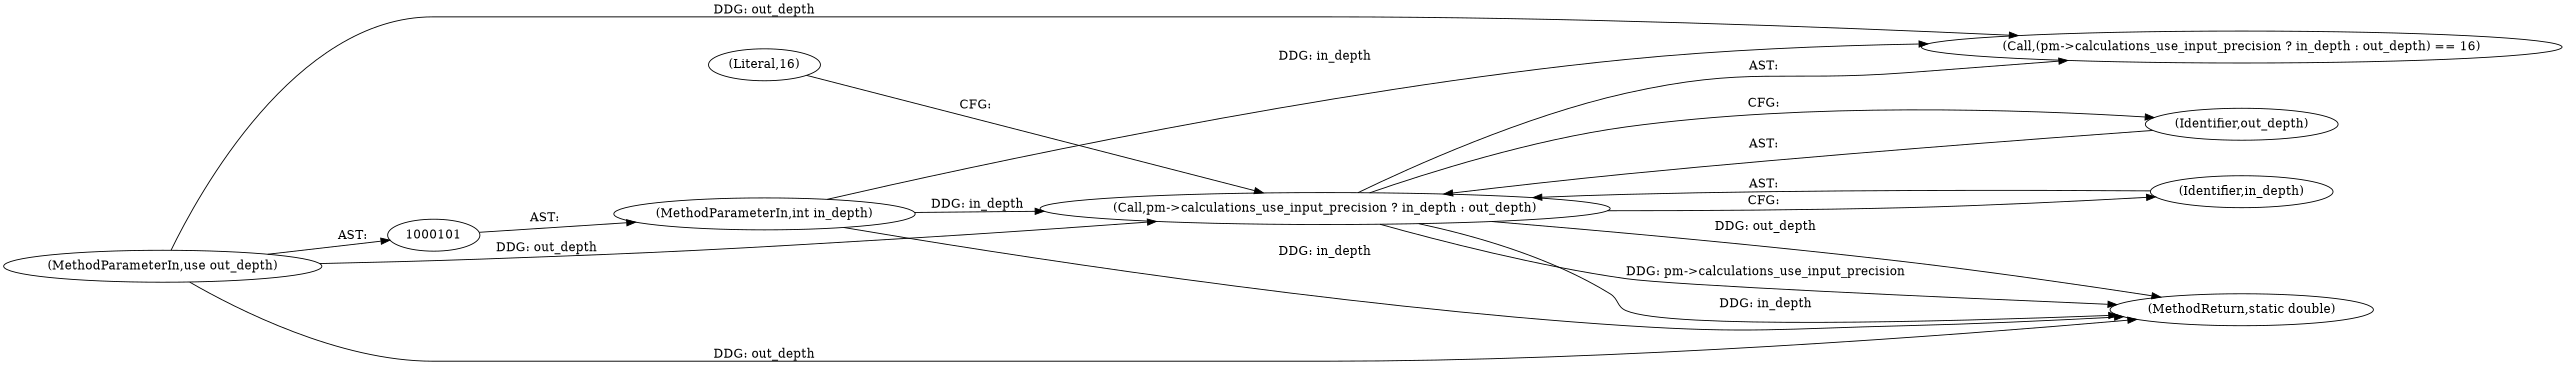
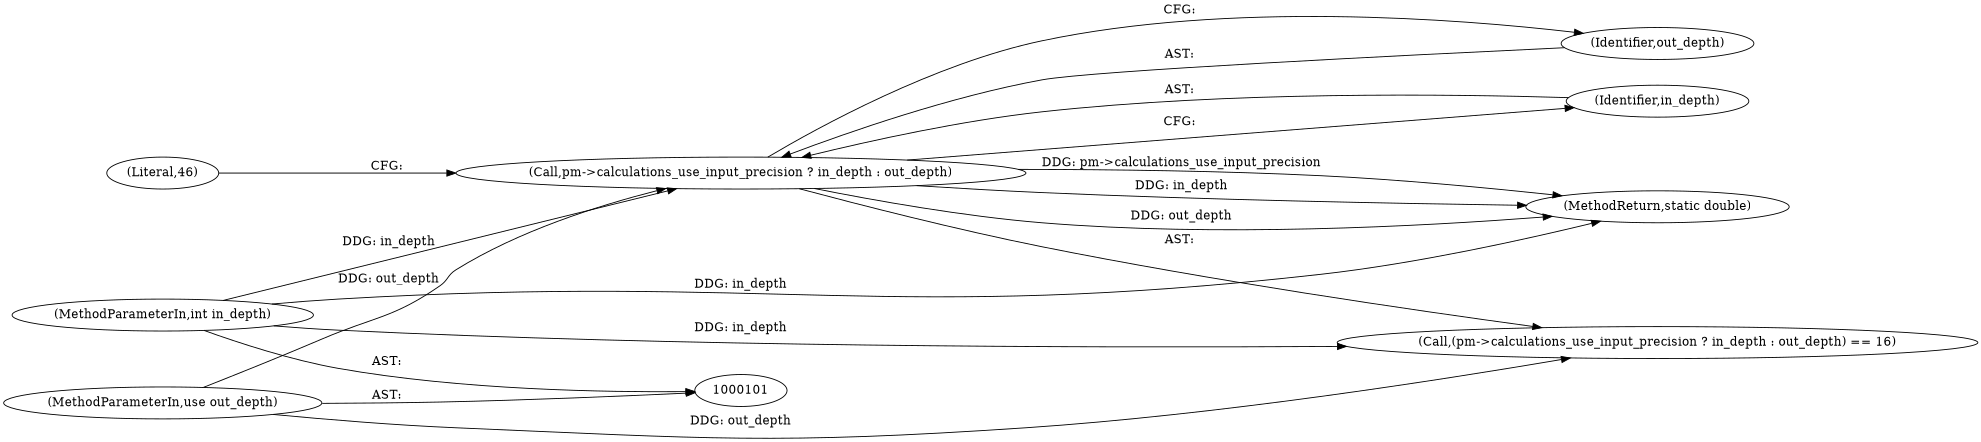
node "(Literal,16)": label "(Literal,16)" -> "(Literal,46)"
edge "1000101" -> "(MethodParameterIn,int in_depth)": reversed
edge "(MethodParameterIn,use out_depth)" -> "(MethodReturn,static double)": removed, label "DDG: out_depth"
